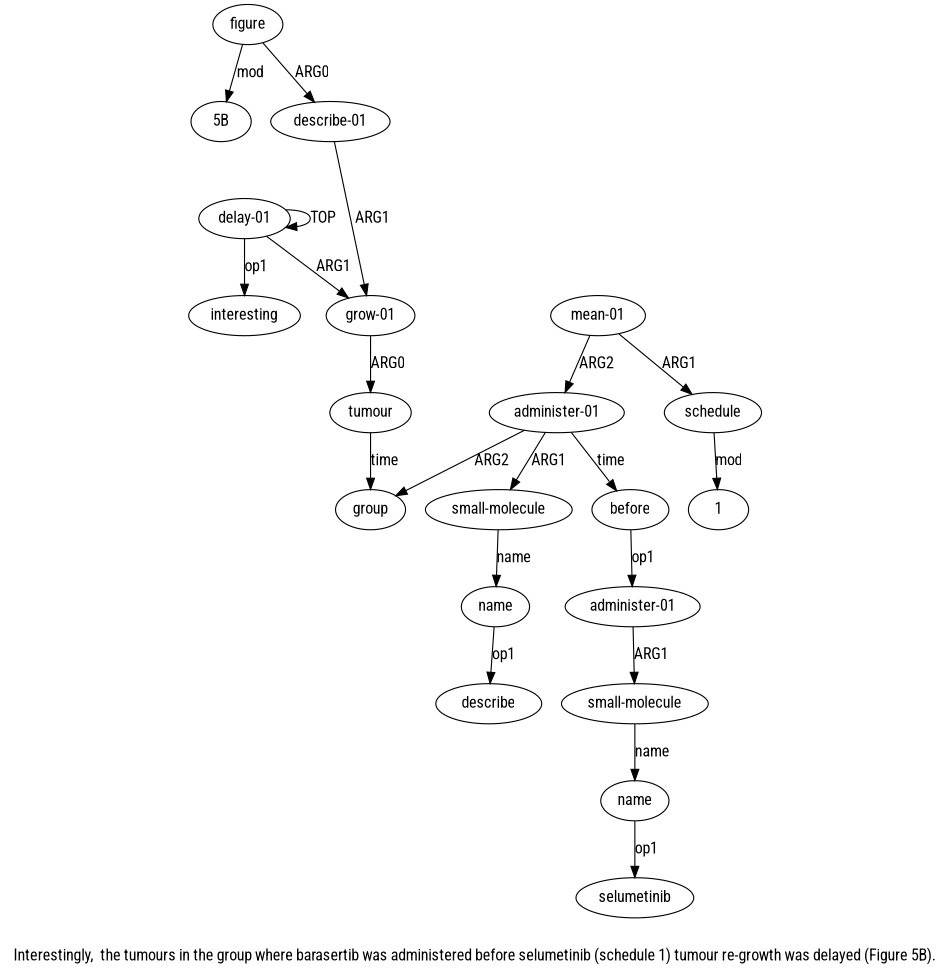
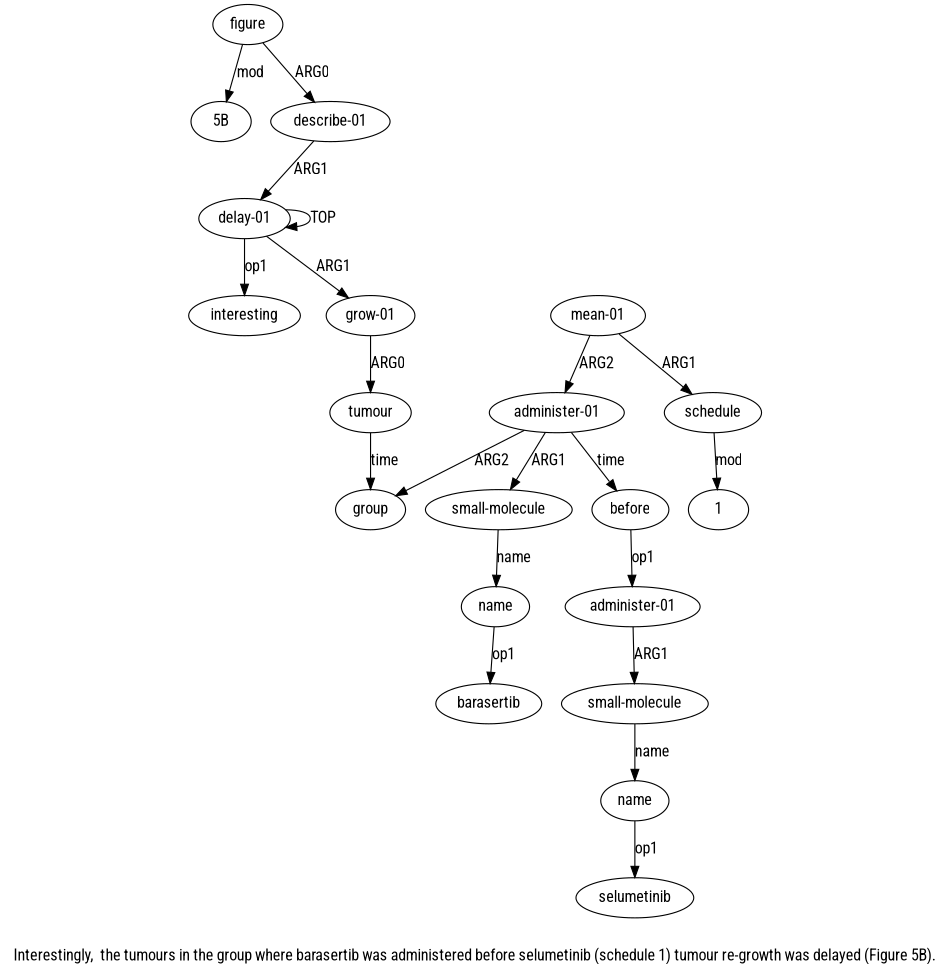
edge "describe-01" -> "grow-01": now "describe-01" -> "delay-01"
node "describe": label "describe" -> "barasertib"
